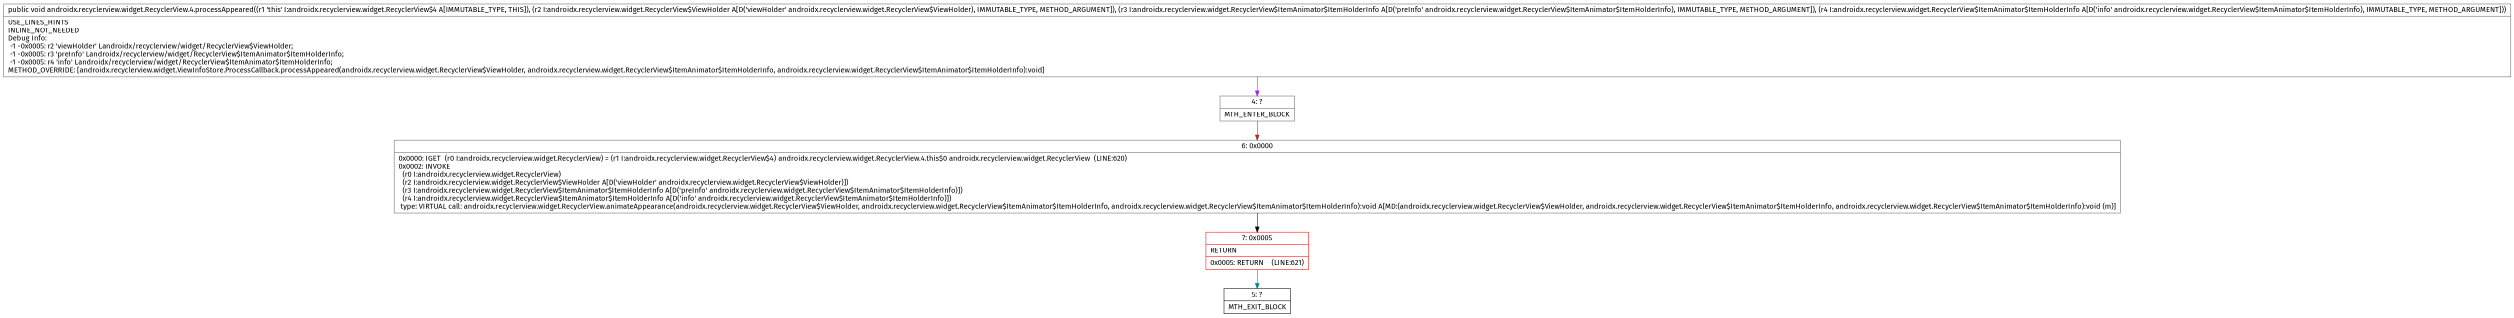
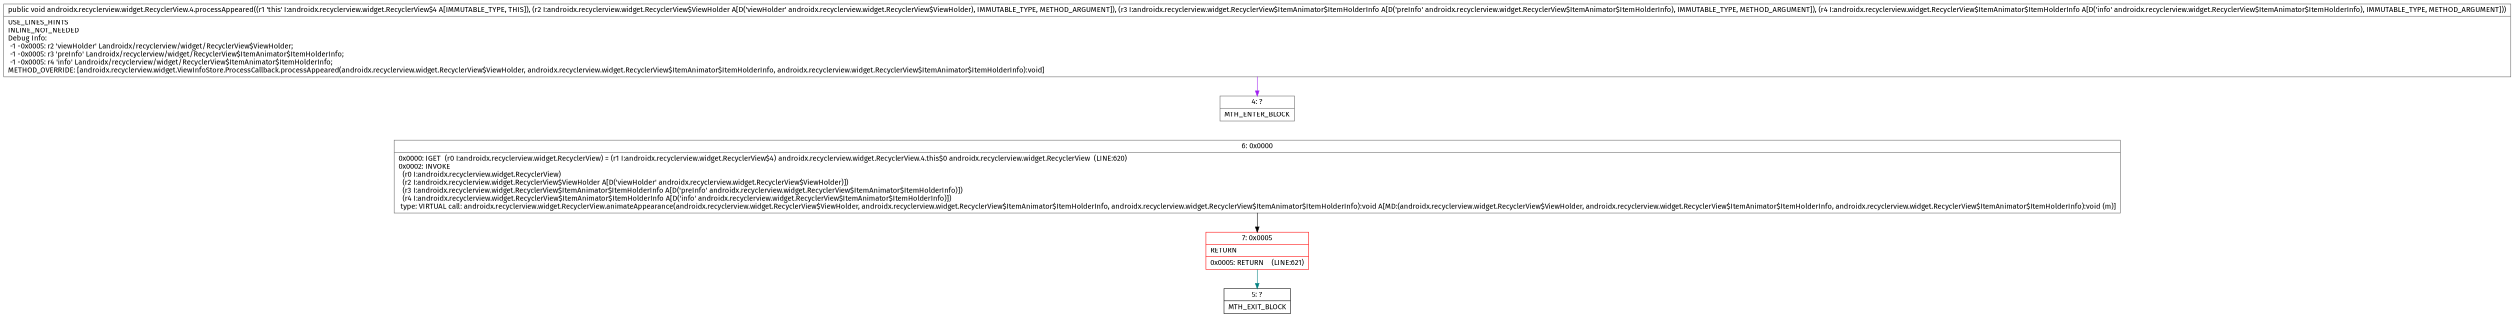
edge "4: ?" -> "6: 0x0000": removed
